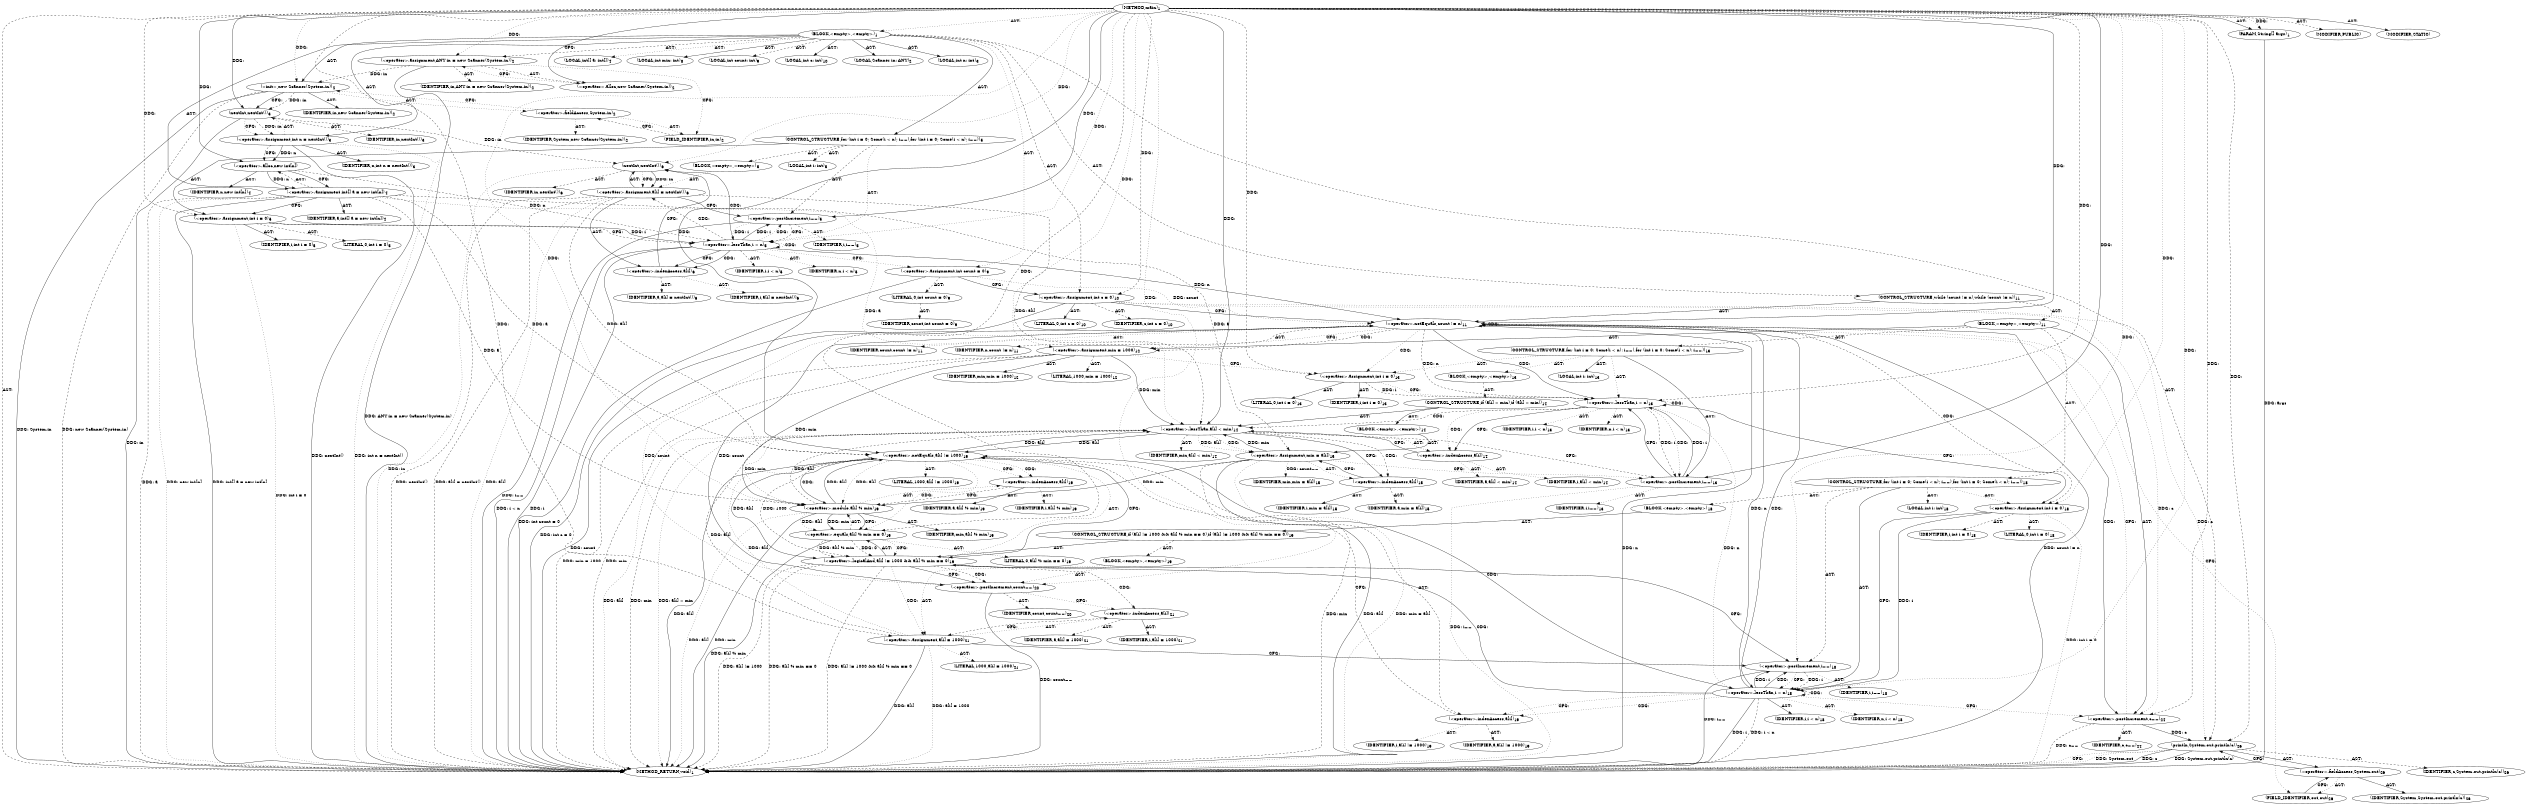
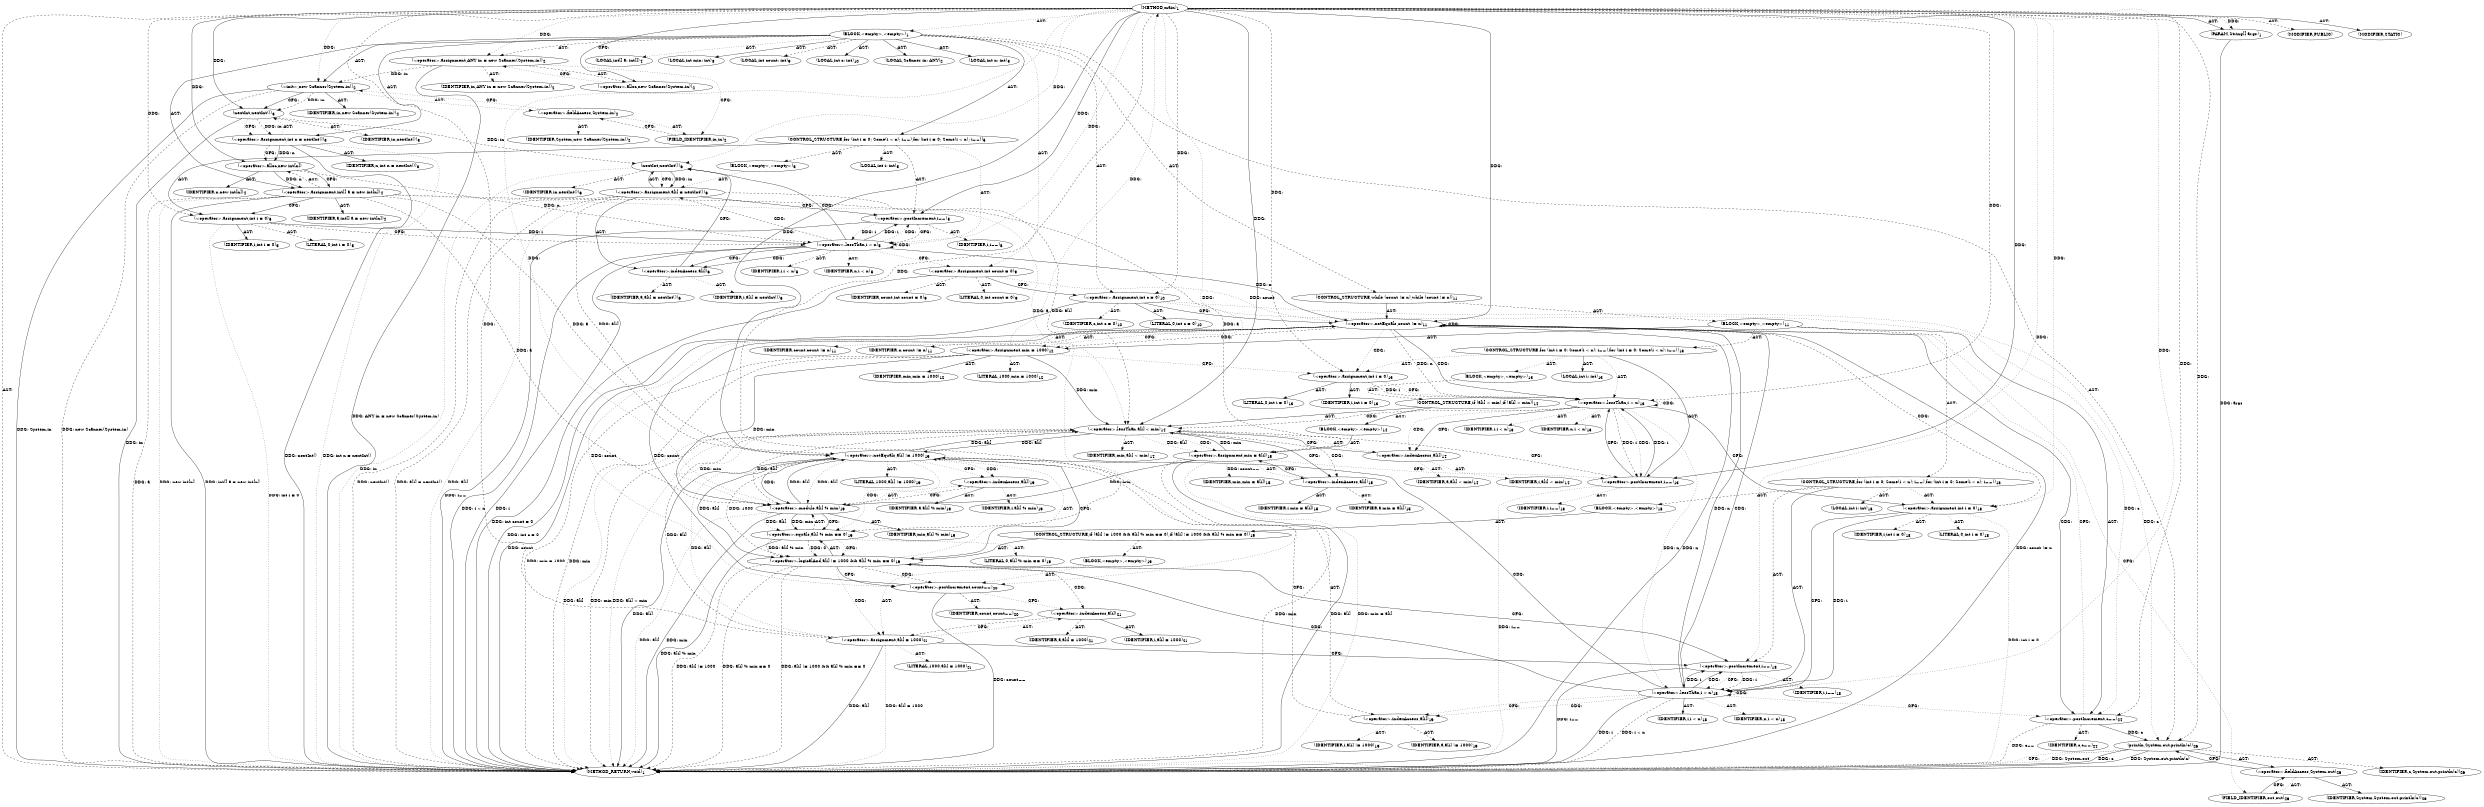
edge "(METHOD,main)" -> "(<operator>.assignment,min = 1000)": reversed
edge "(LITERAL,0,int count = 0)" -> "(IDENTIFIER,count,int count = 0)": now "(<operator>.assignment,int count = 0)" -> "(IDENTIFIER,count,int count = 0)"
